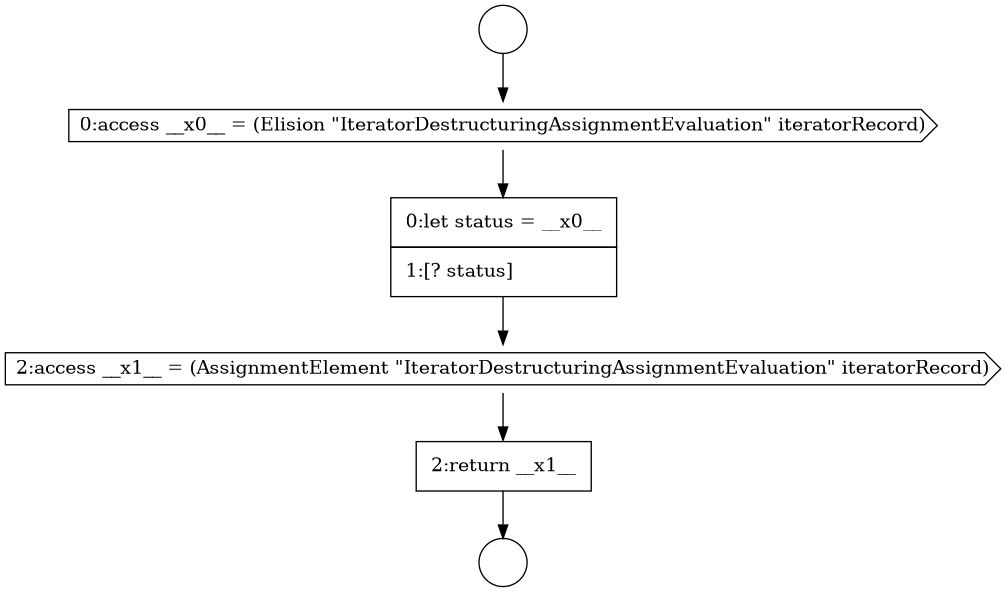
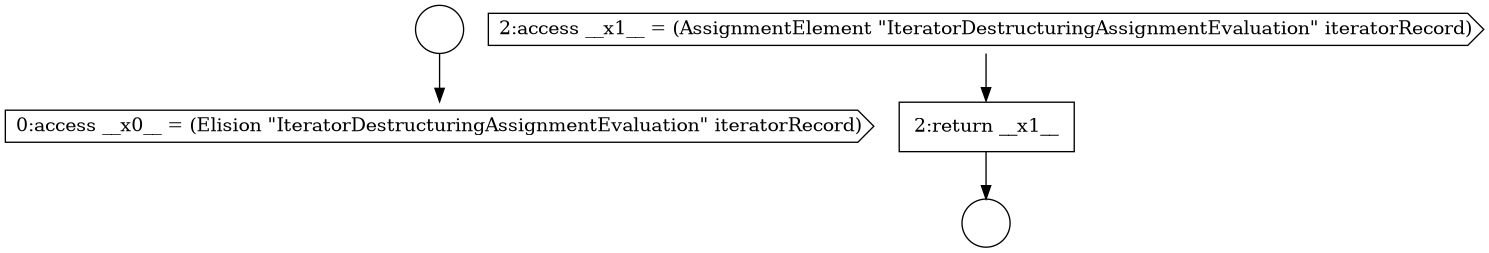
node "0:let status = __x0__": removed
